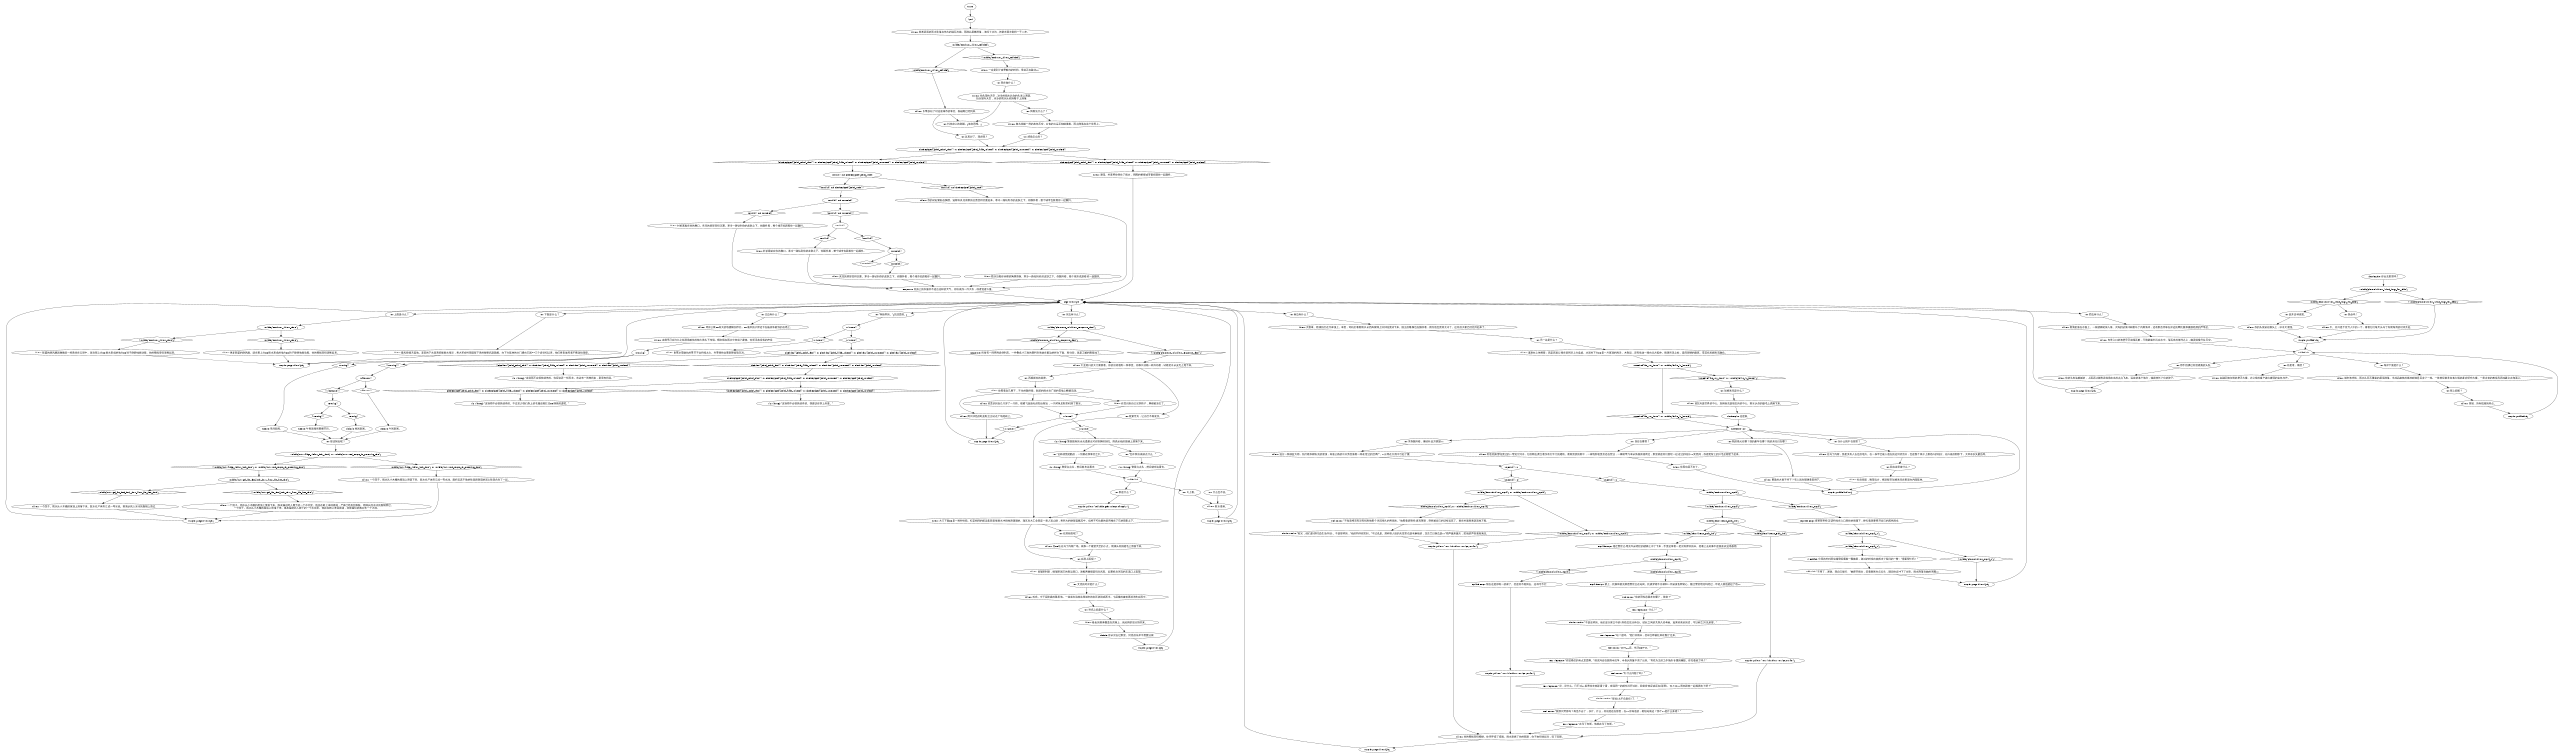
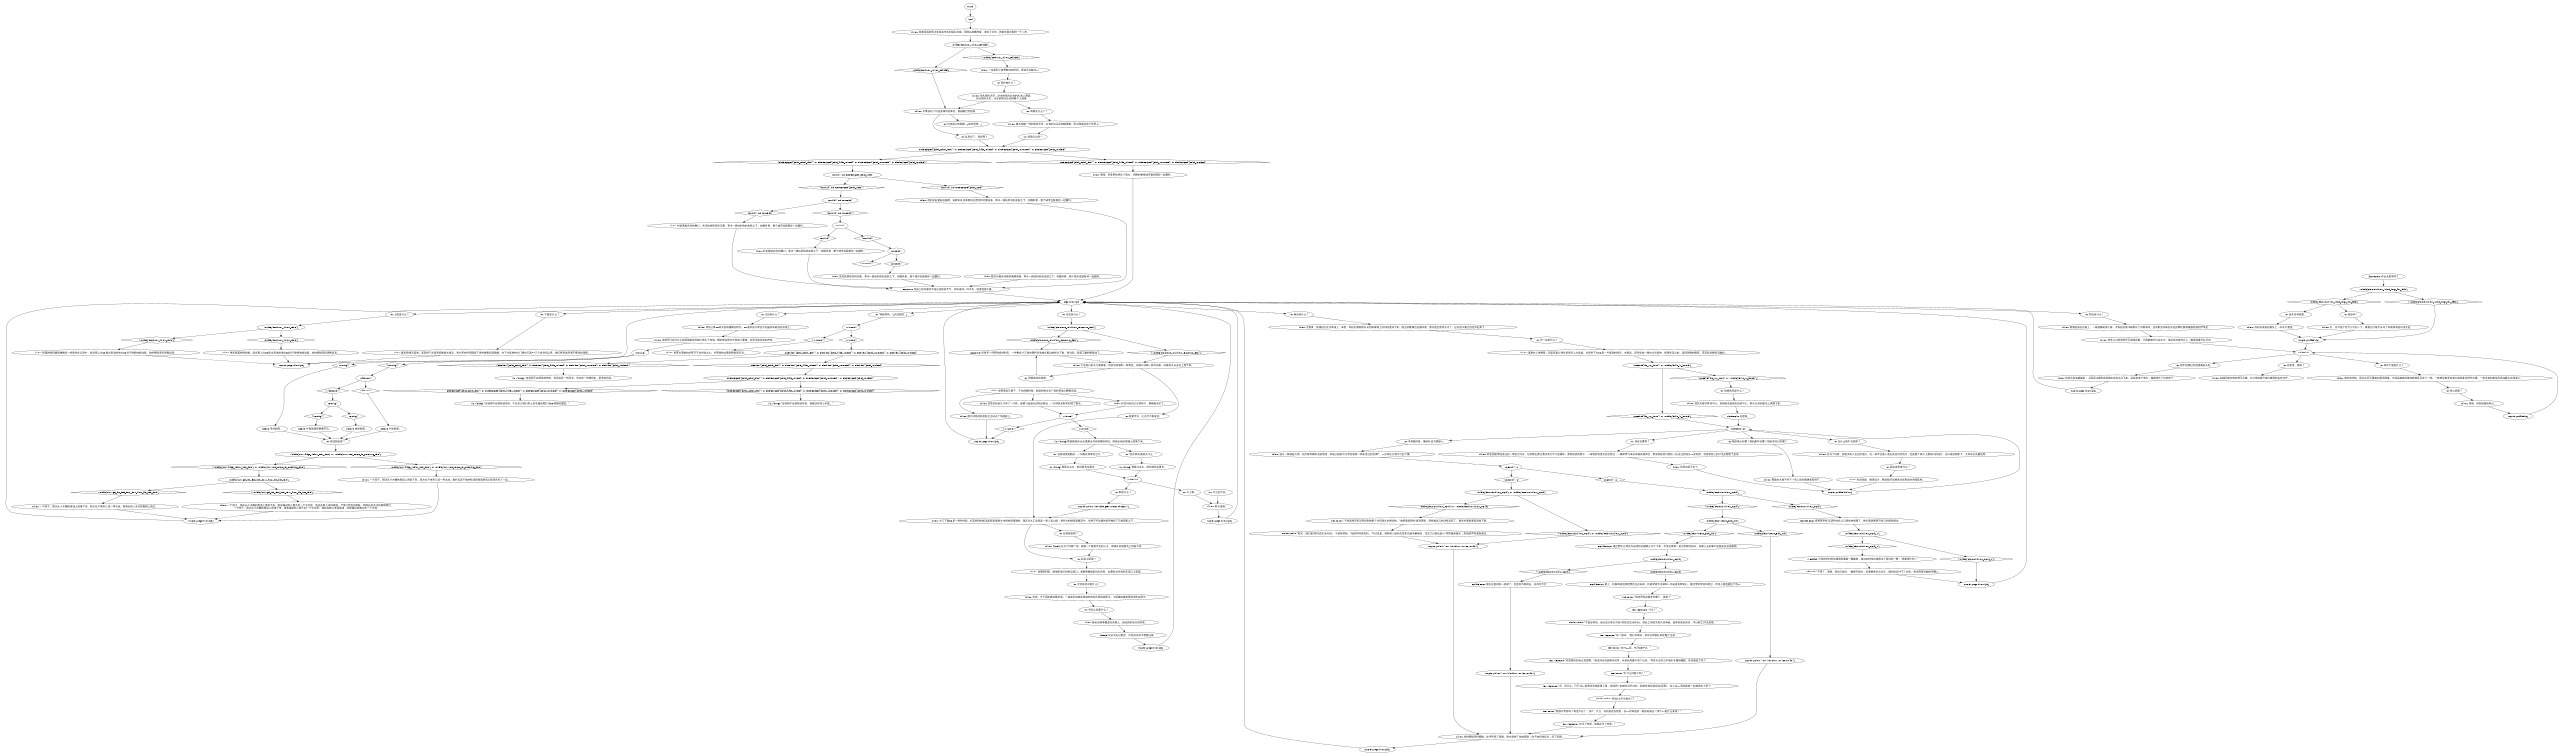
edge "Shivers: 抬头望向天空，冰冷的雨水从你的头发上滴落。 抬头望向天空，冰冷的雨水从你的帽子上滴落。" -> "You: 抖掉身上的寒颤。[放弃思维。]": now "Shivers: 抬头望向天空，冰冷的雨水从你的头发上滴落。 抬头望向天空，冰冷的雨水从你的帽子上滴落。" -> "Shivers: 冬季放松了对这座城市的掌控。春融期已经到来。"
edge "You: 再摇摇你的肩膀。" -> "Shivers: 你看着自己脚下，不住的颤抖着。肮脏的雨水在广场的雪地上蜿蜒流淌。": now "You: 再摇摇你的肩膀。" -> "Composure: 街角有一间弗利多便利店。一件叠成小三角的塑料衣堆放在窗边的柜台下面。再往前，就是工贼的聚集地了。"
